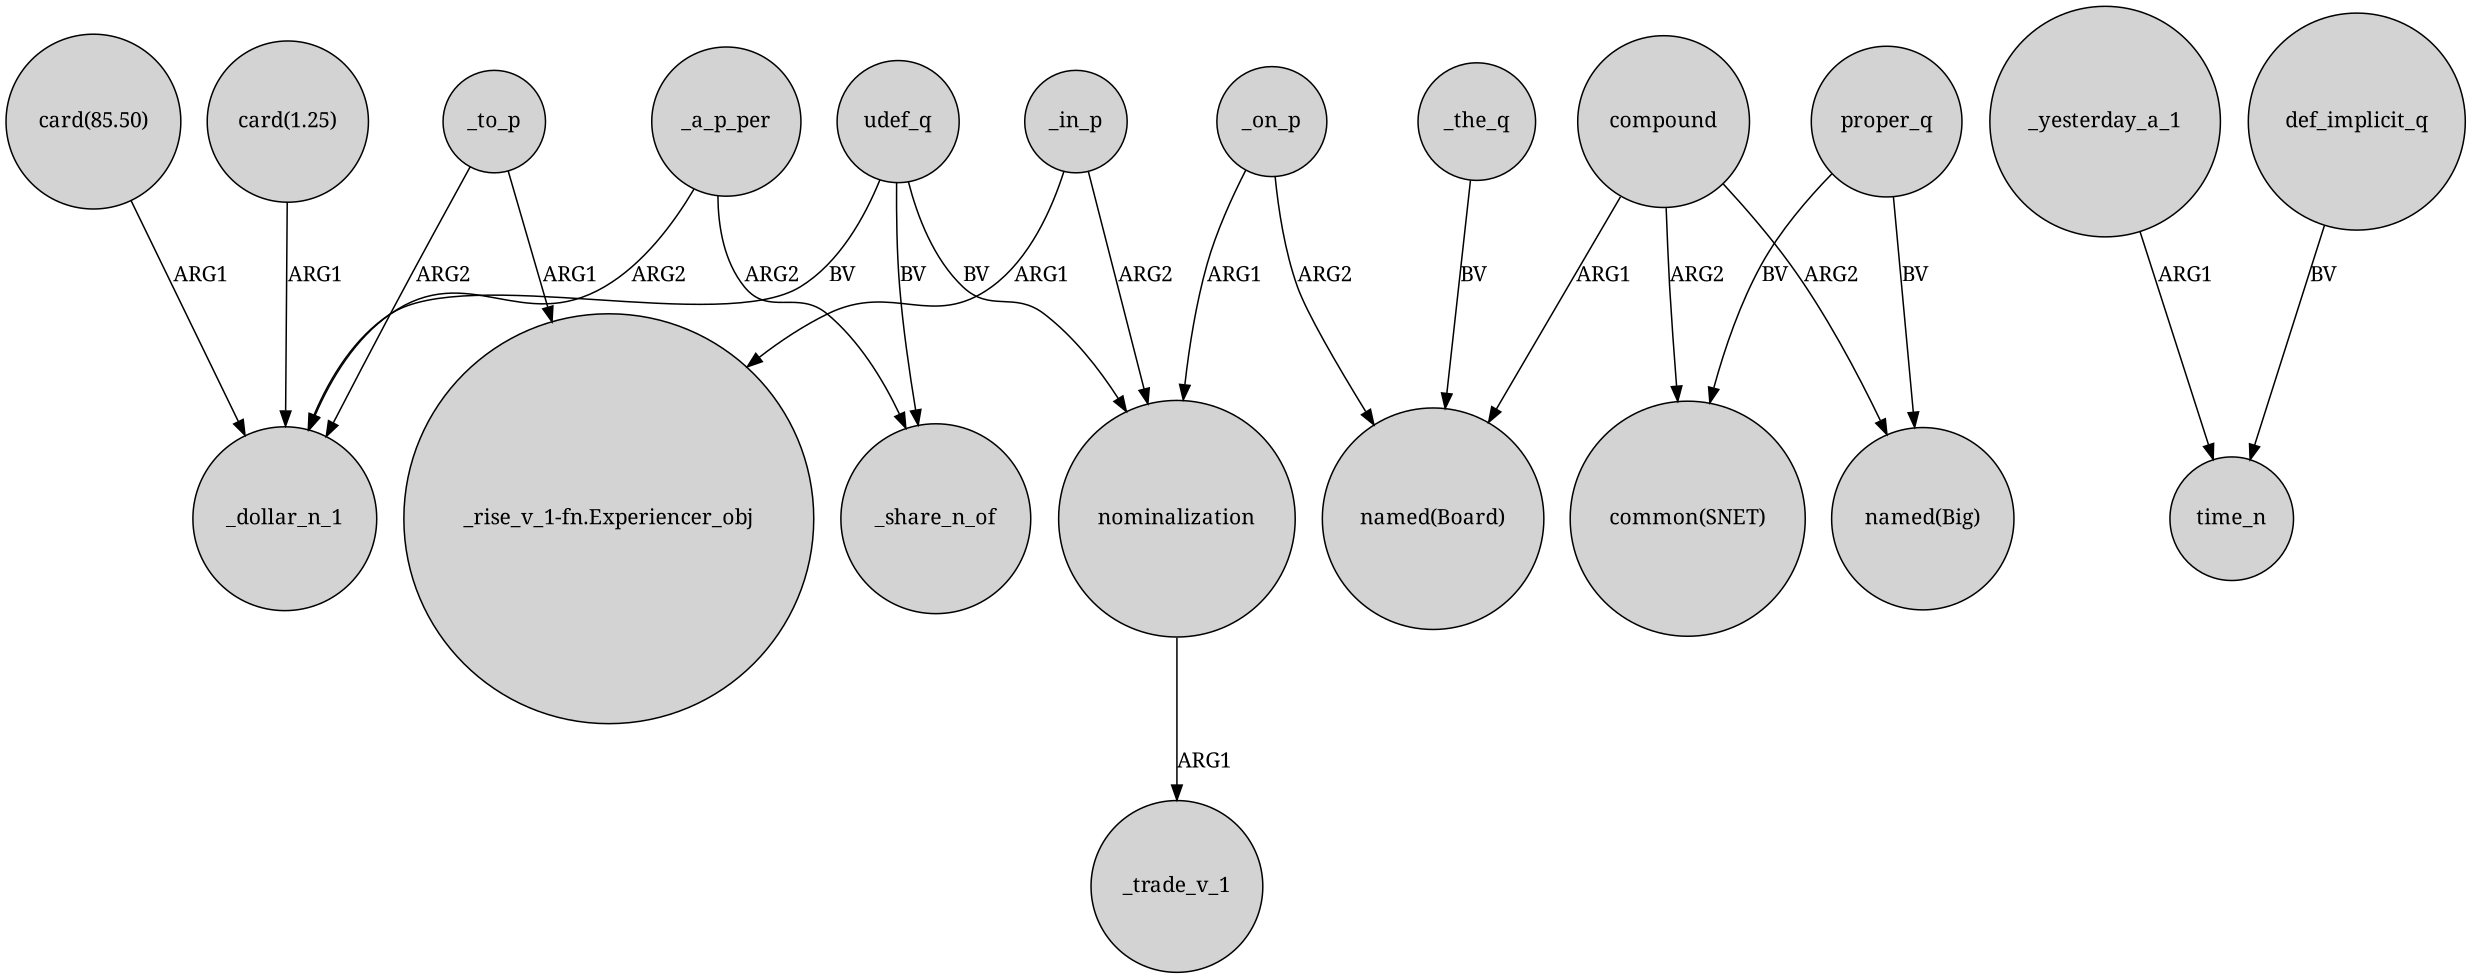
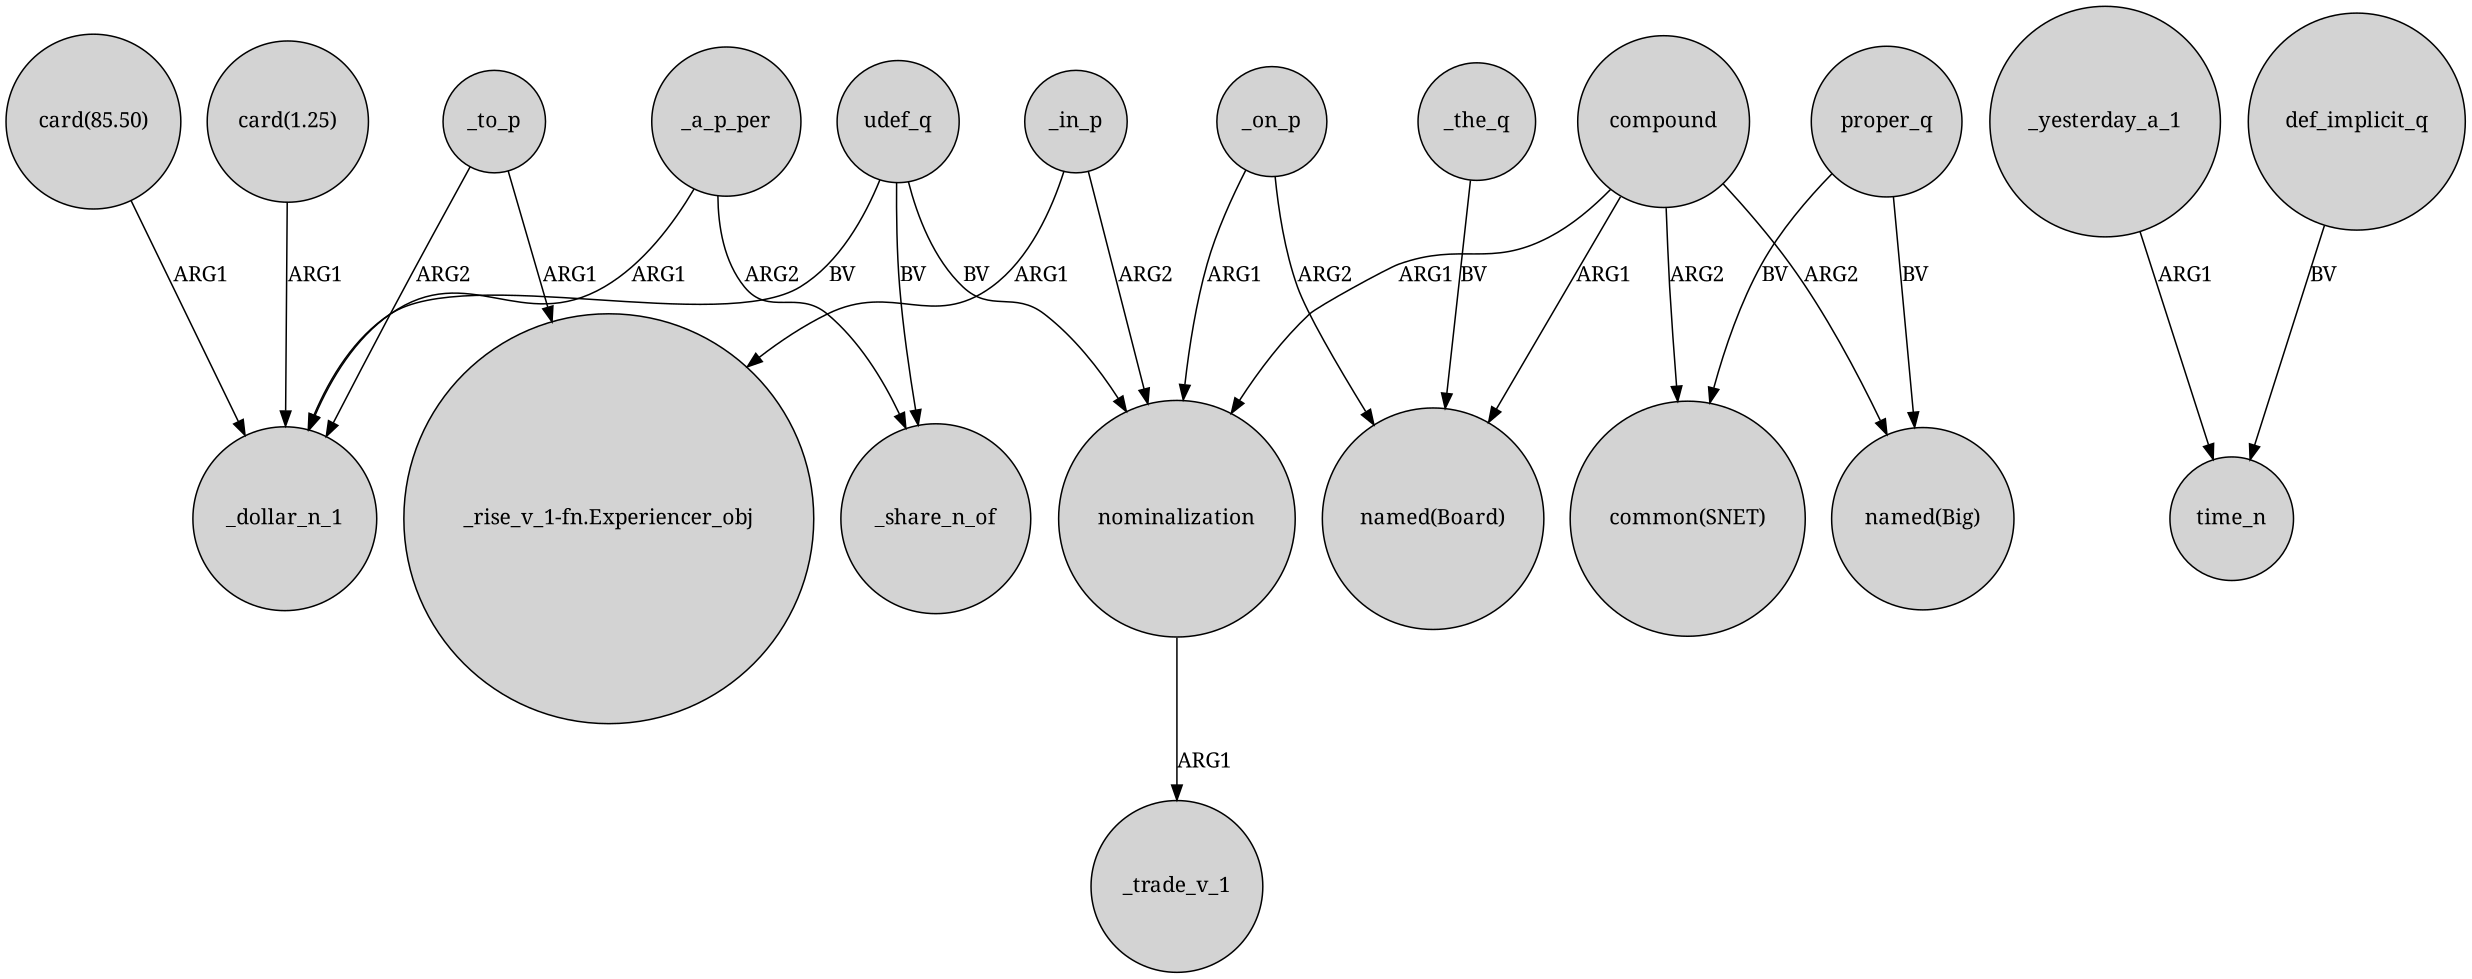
edge "compound" -> "nominalization": added, label "ARG1"
edge "_a_p_per" -> "_dollar_n_1": label "ARG2" -> "ARG1"
